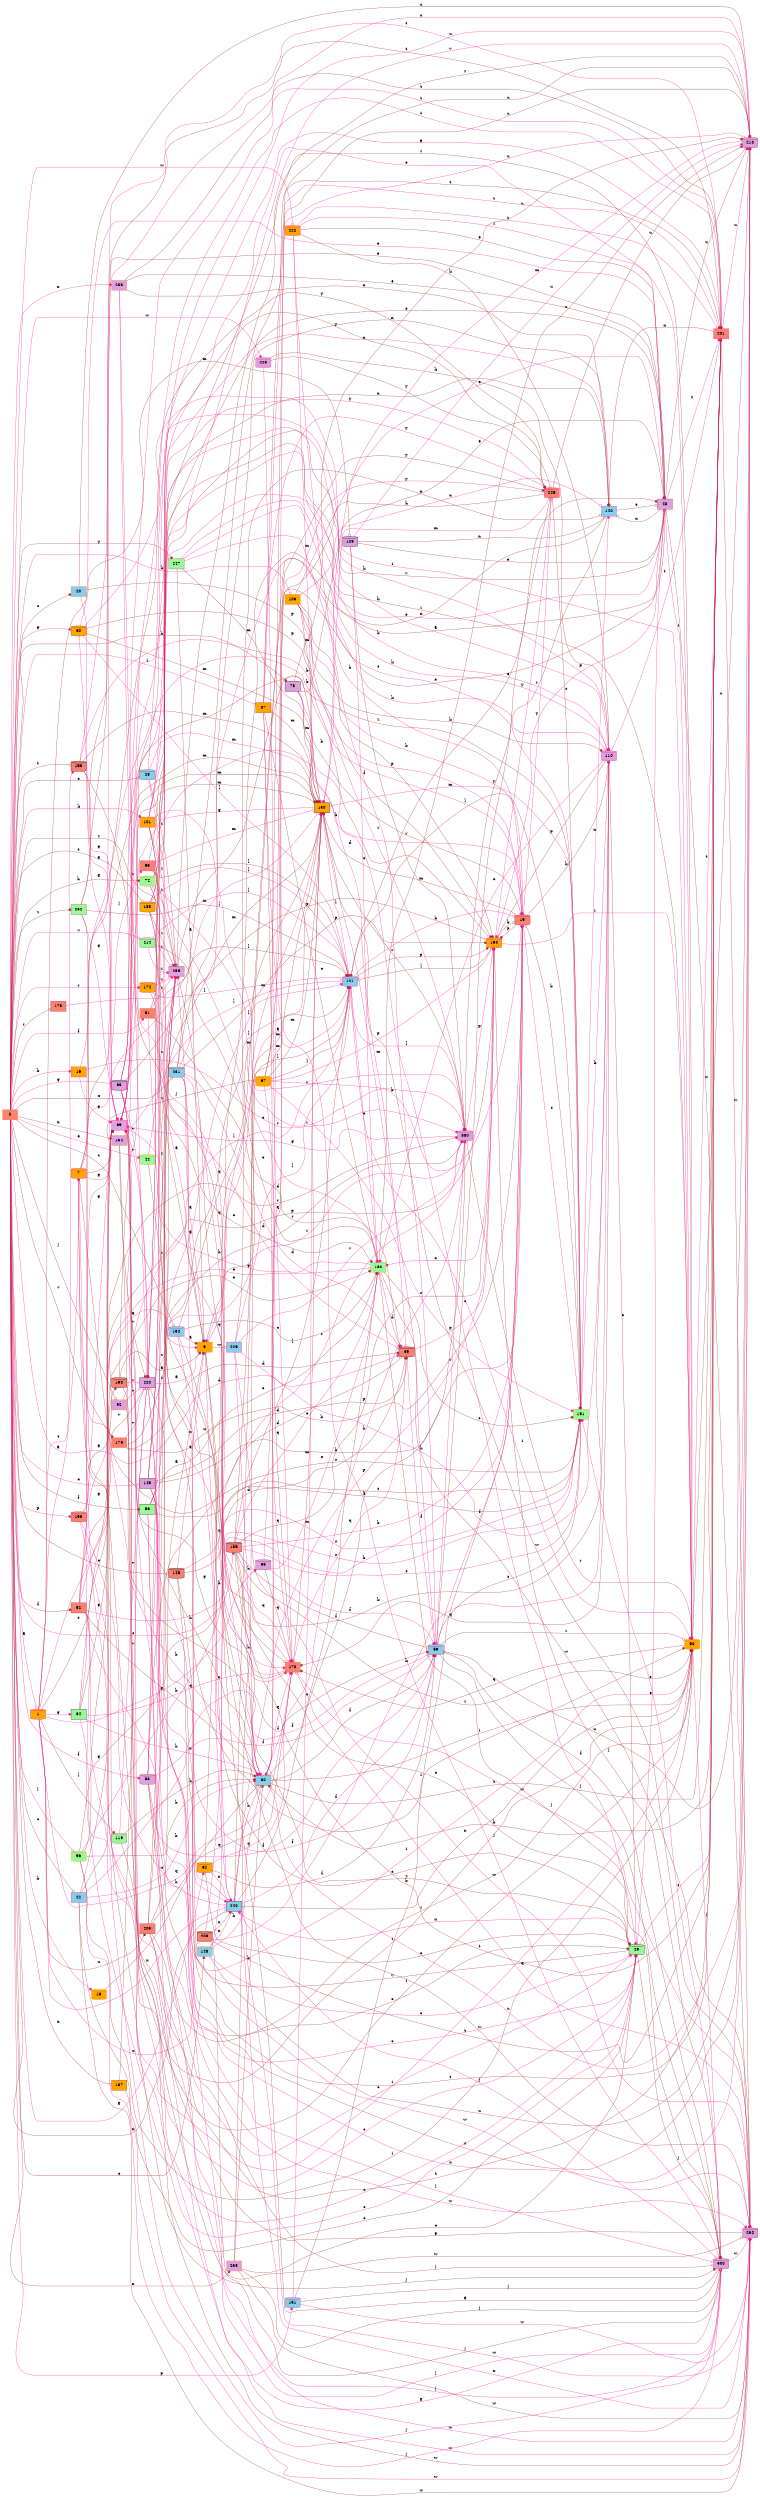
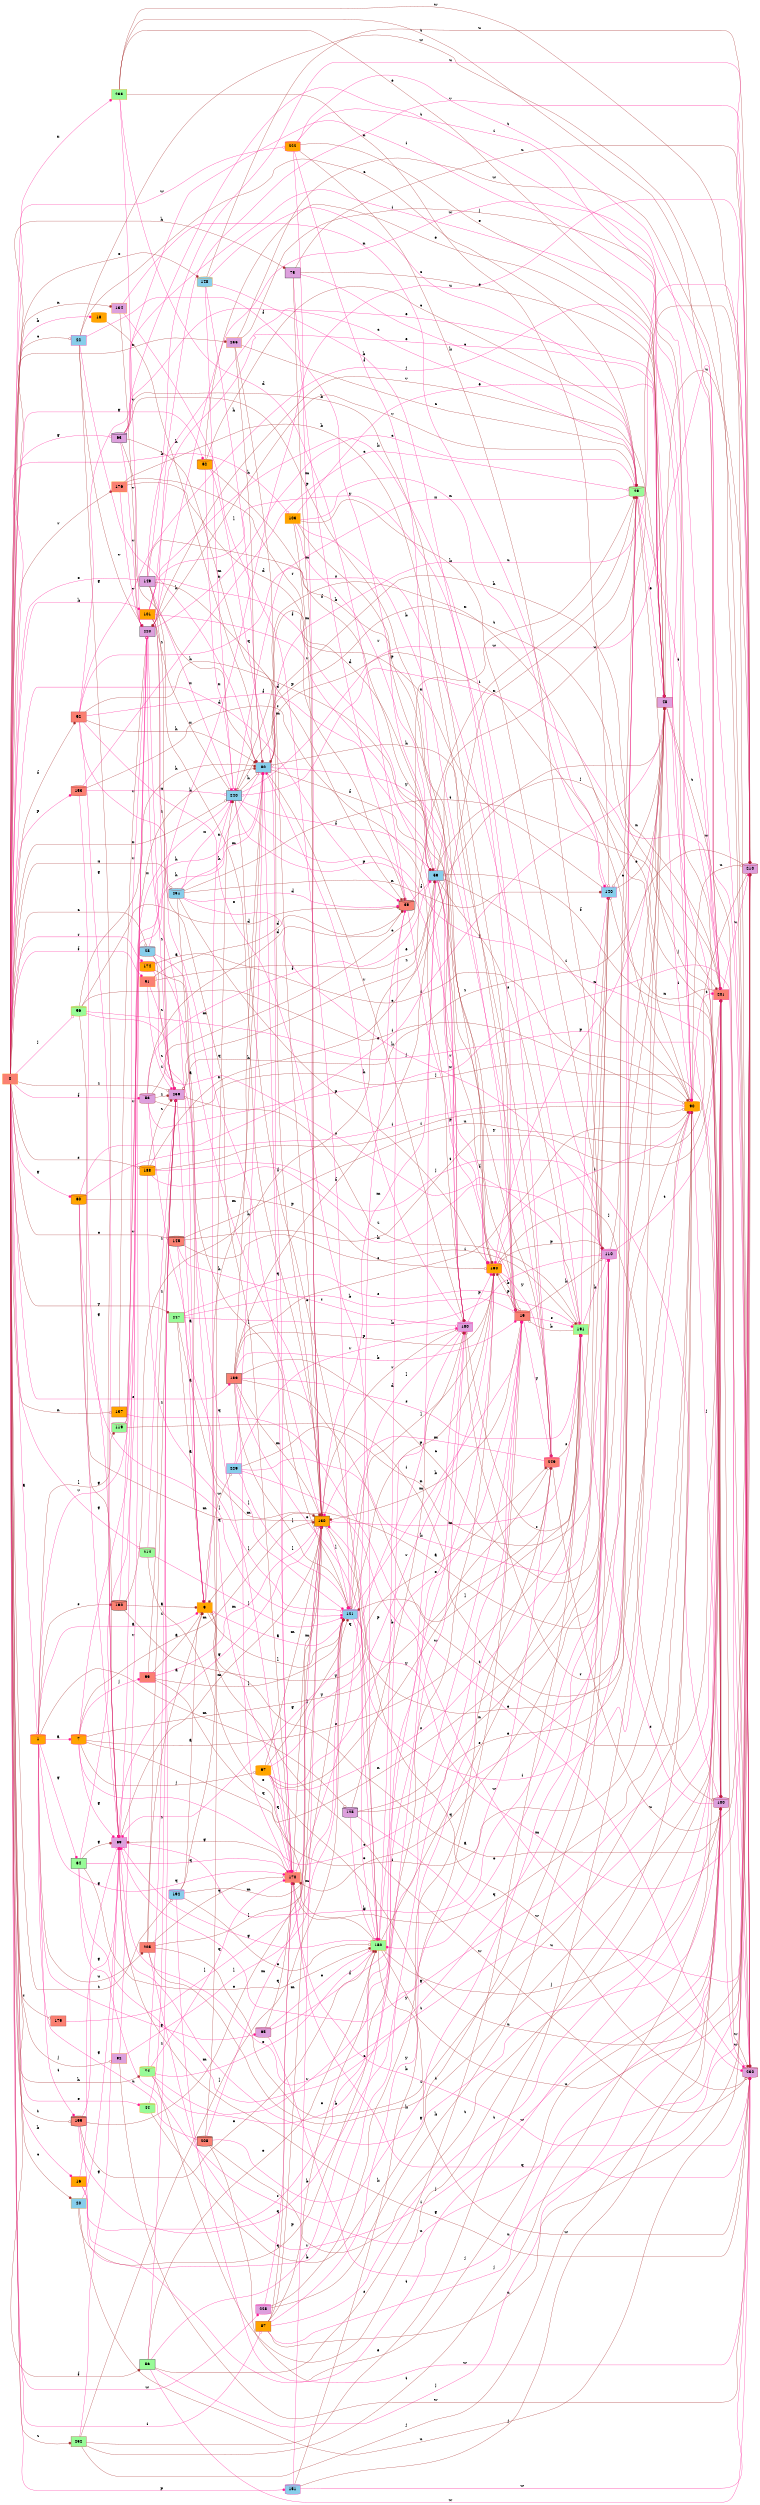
node "233": fillcolor plum -> palegreen
node "880": label "880" -> "180"
node "189": shape cylinder -> box
node "59": shape cylinder -> box
edge "29" -> "259": arrowhead dot -> odot
node "29": color black -> brown
edge "134" -> "230": now "233" -> "230"
node "500": label "500" -> "100"
